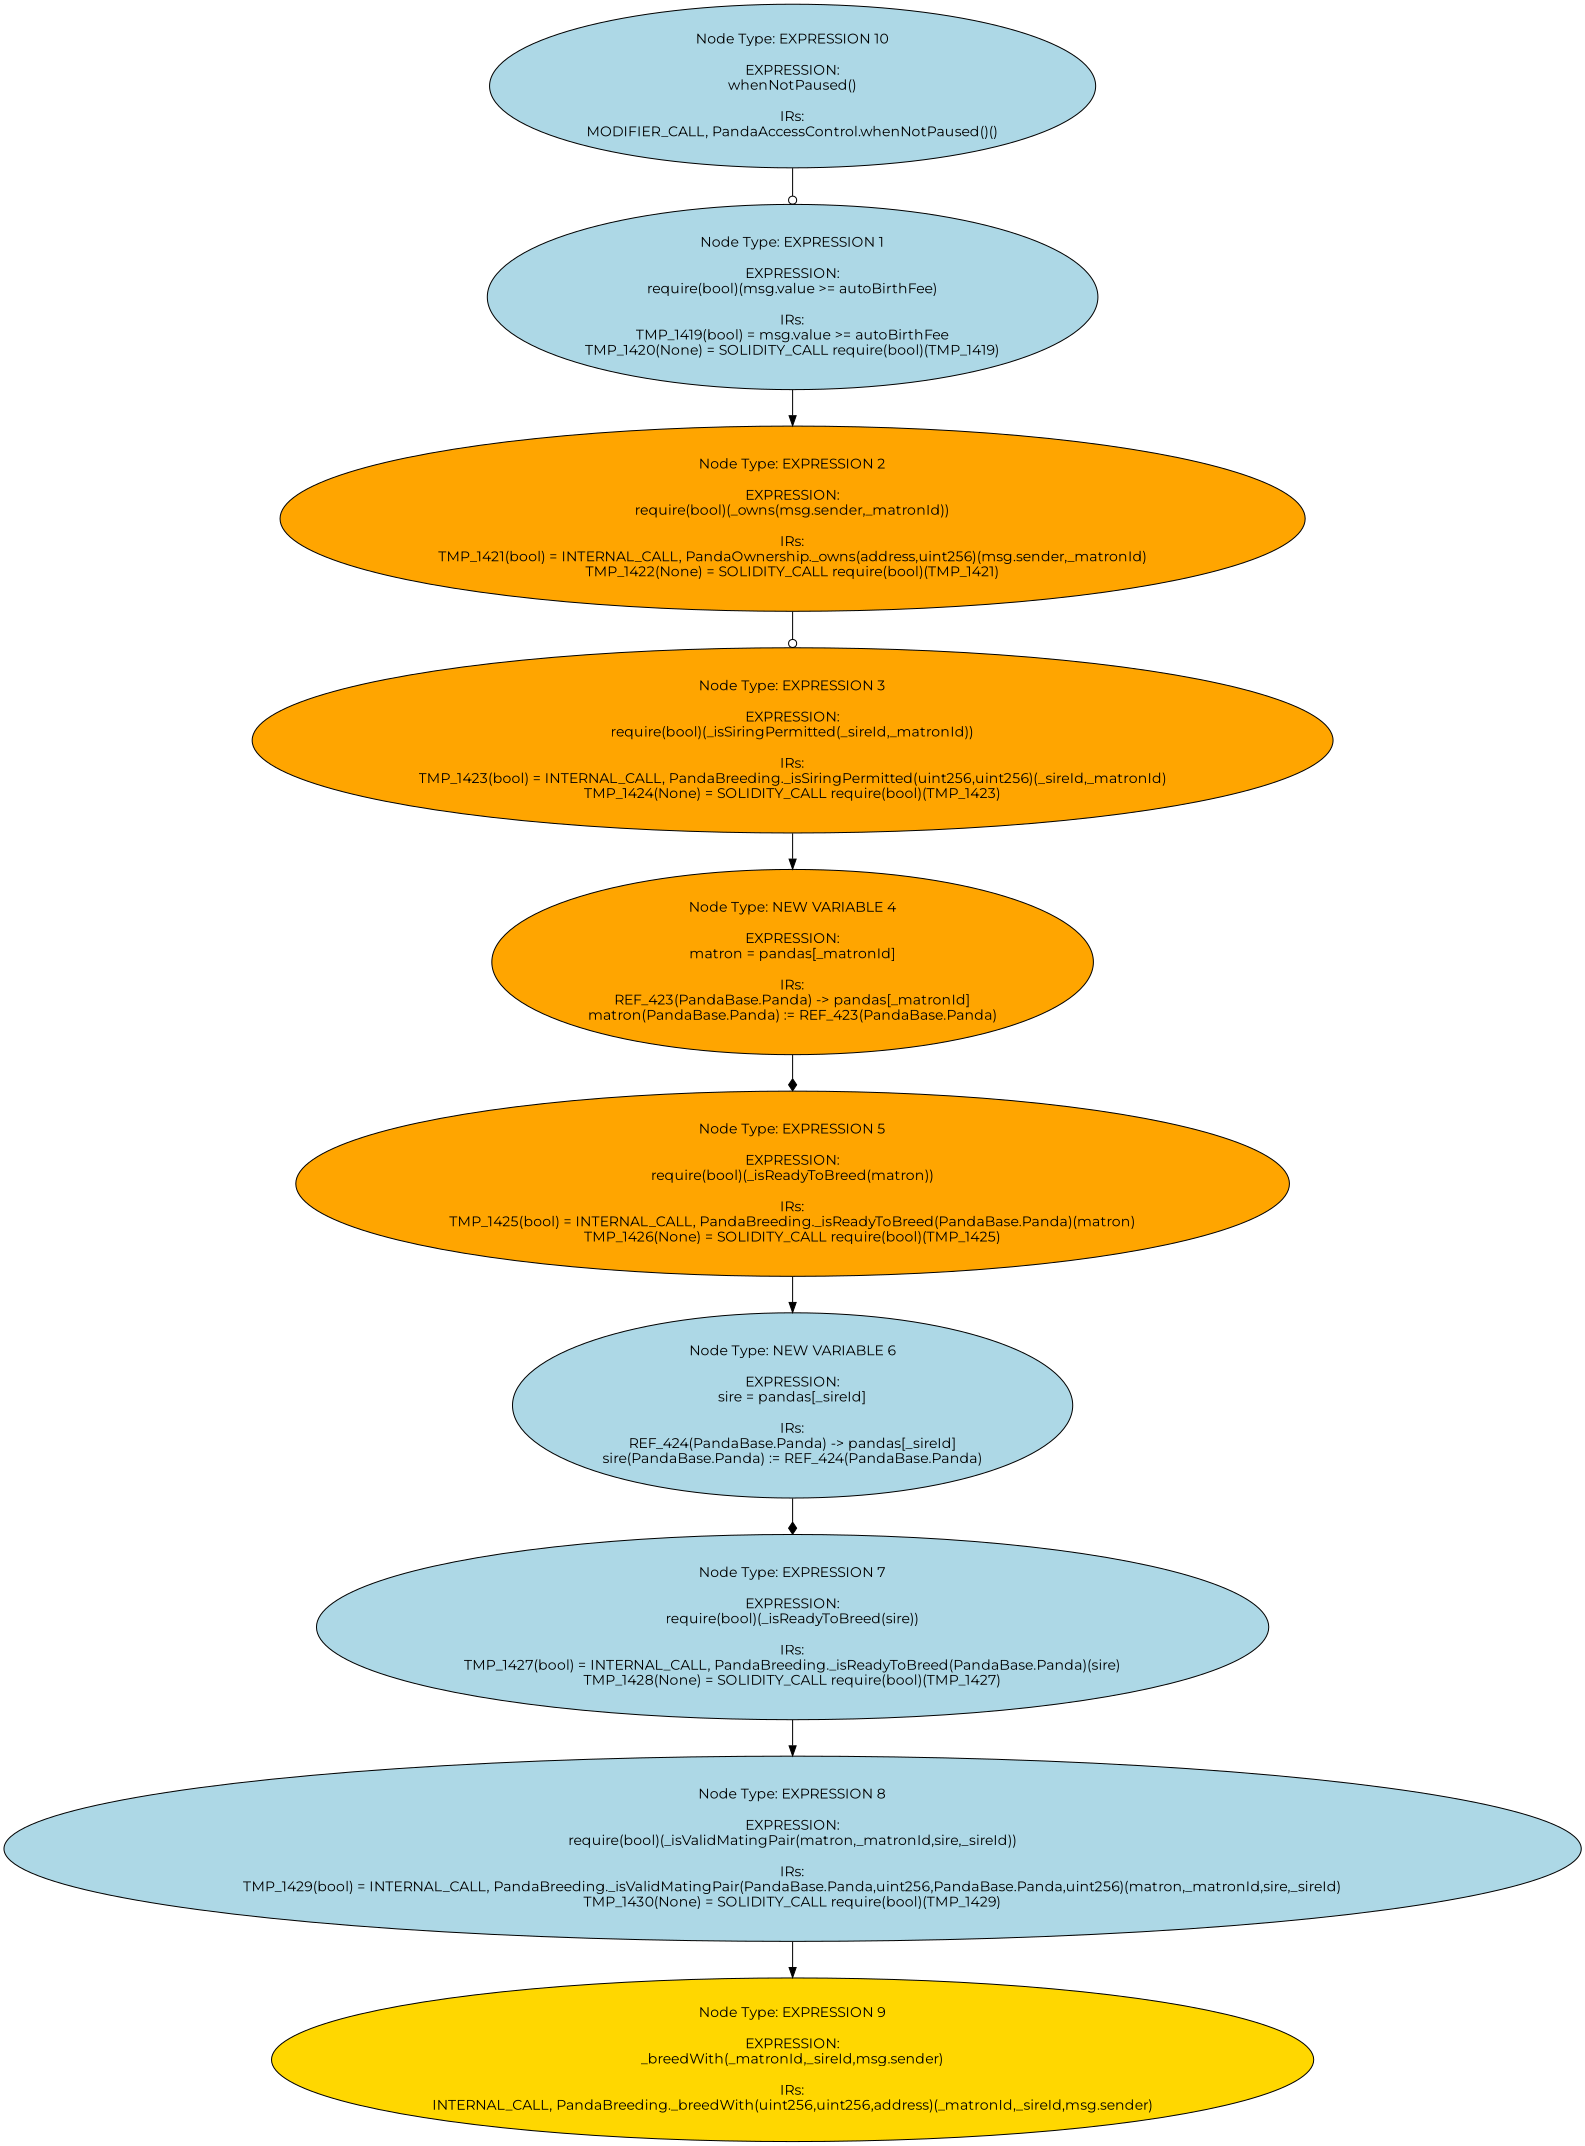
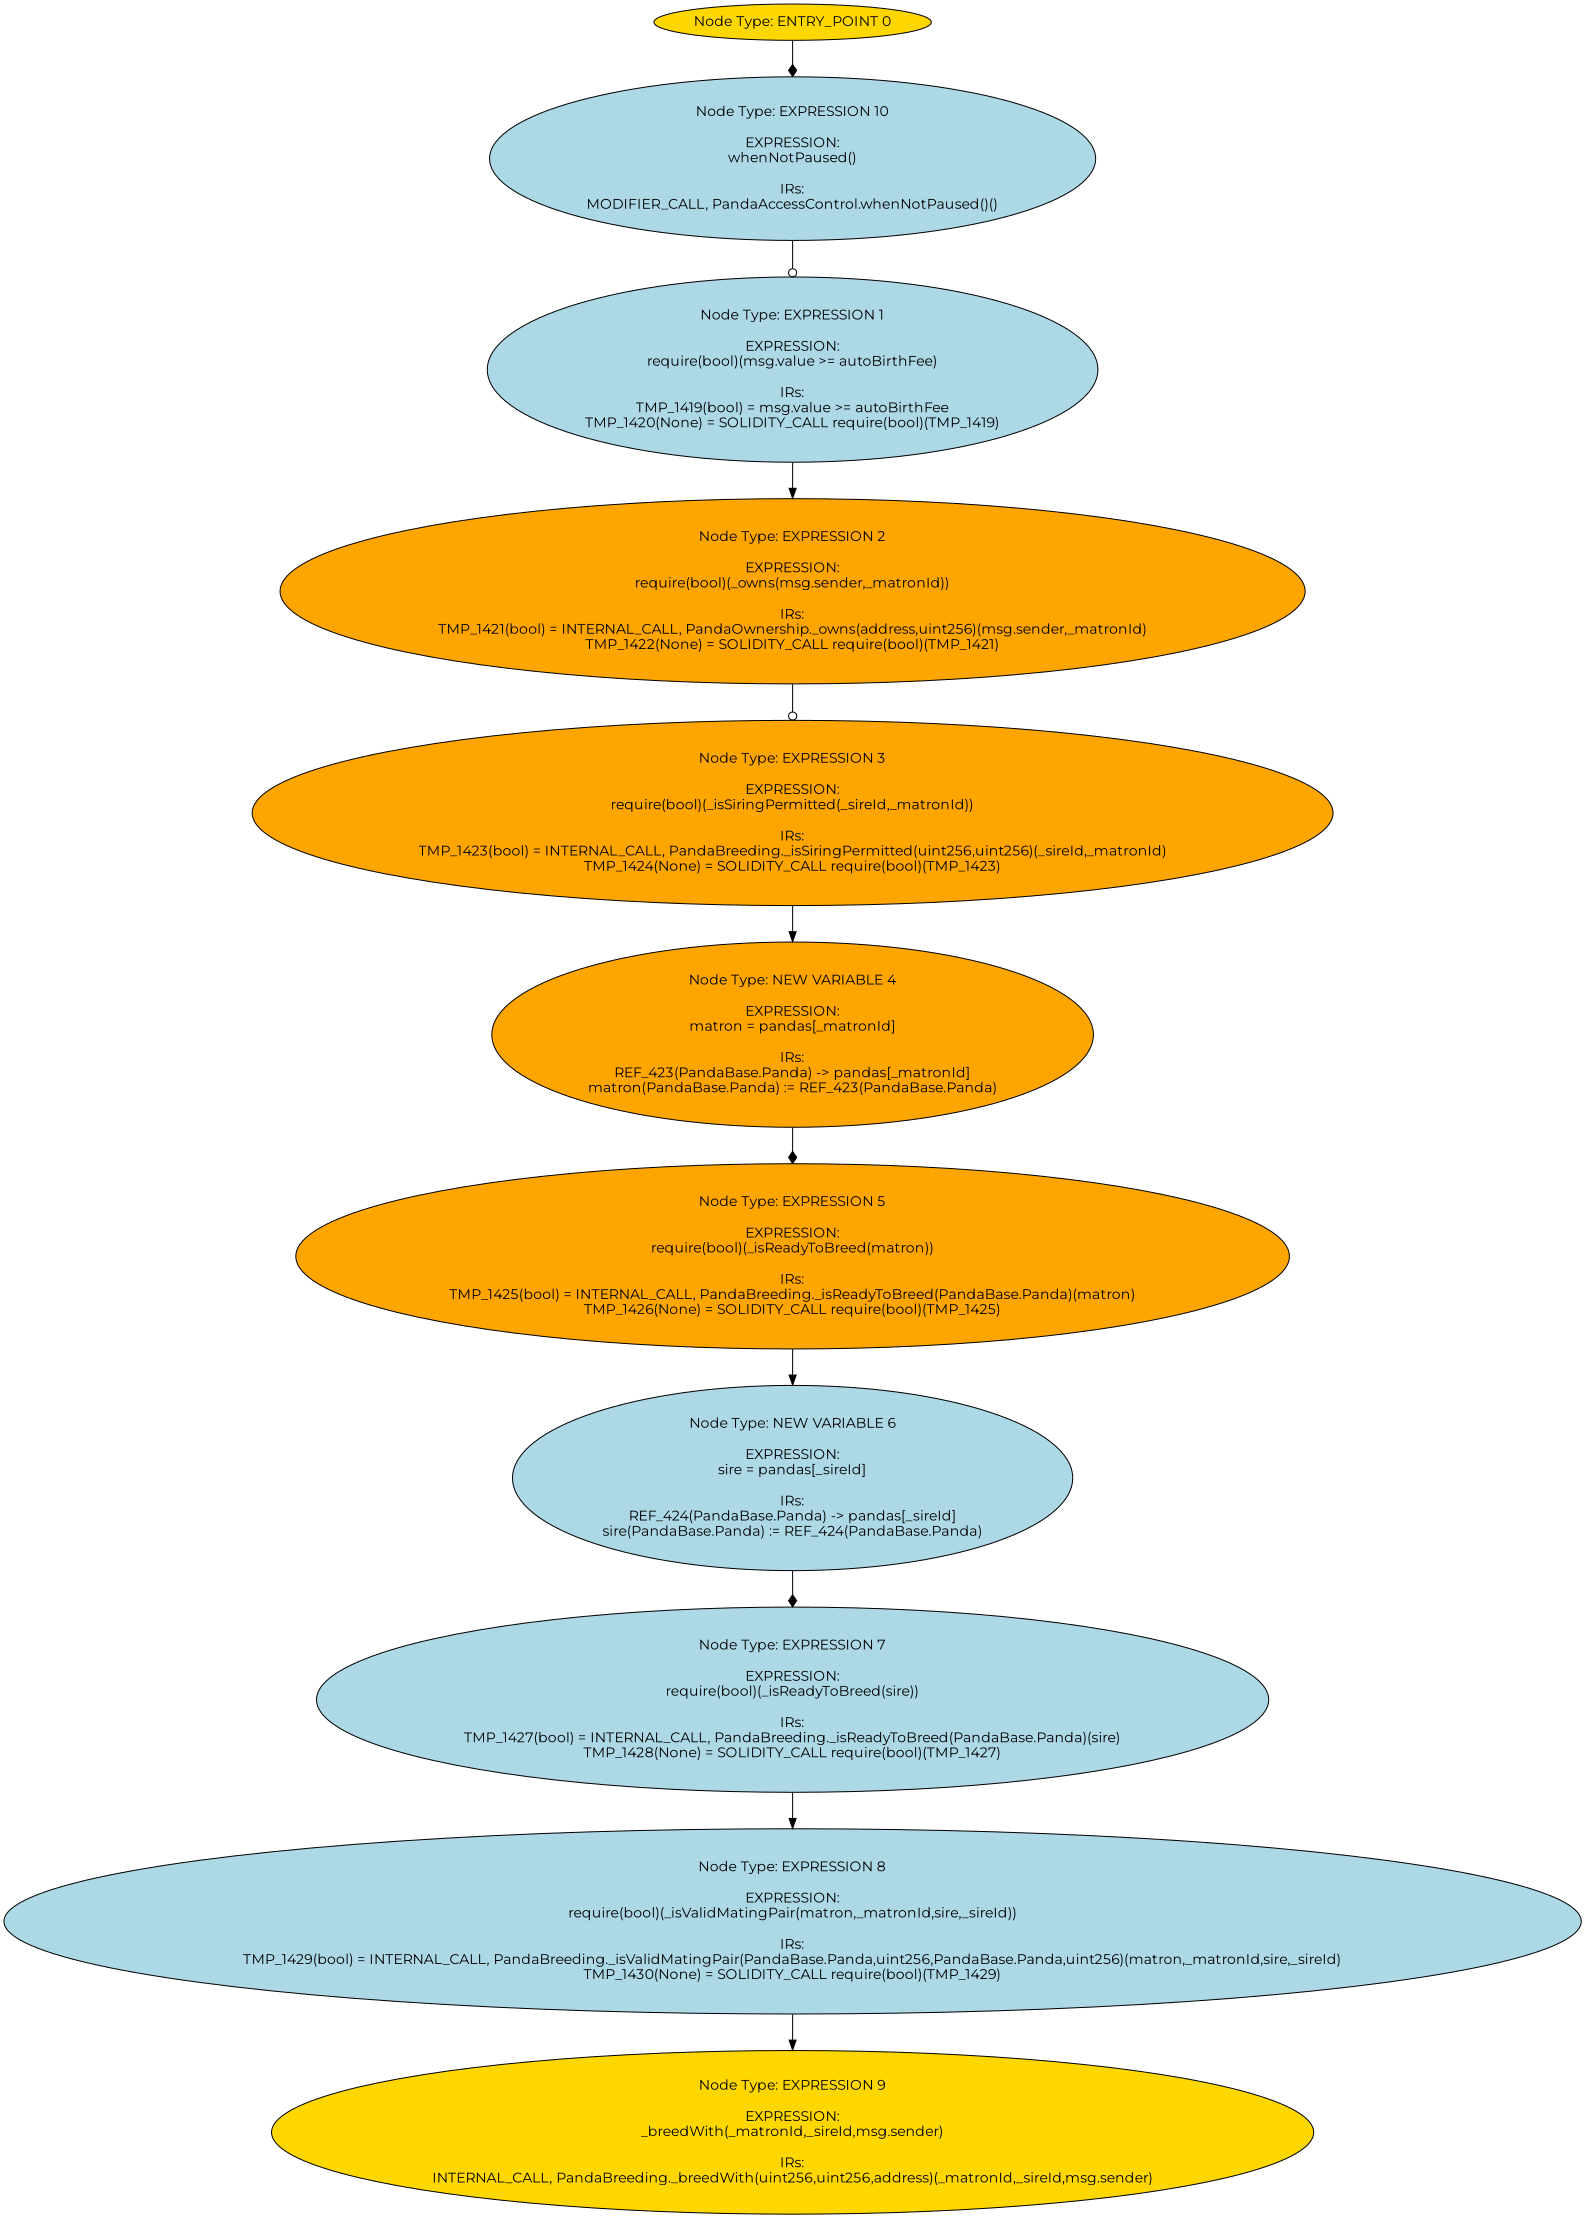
node "Node Type: ENTRY_POINT 0": added
